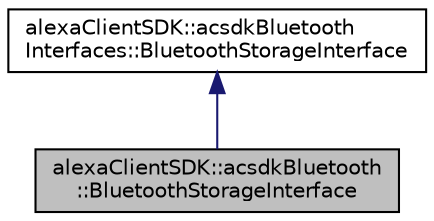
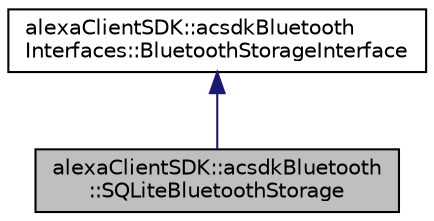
node "alexaClientSDK::acsdkBluetooth ::BluetoothStorageInterface": label "alexaClientSDK::acsdkBluetooth ::BluetoothStorageInterface" -> "alexaClientSDK::acsdkBluetooth ::SQLiteBluetoothStorage"
